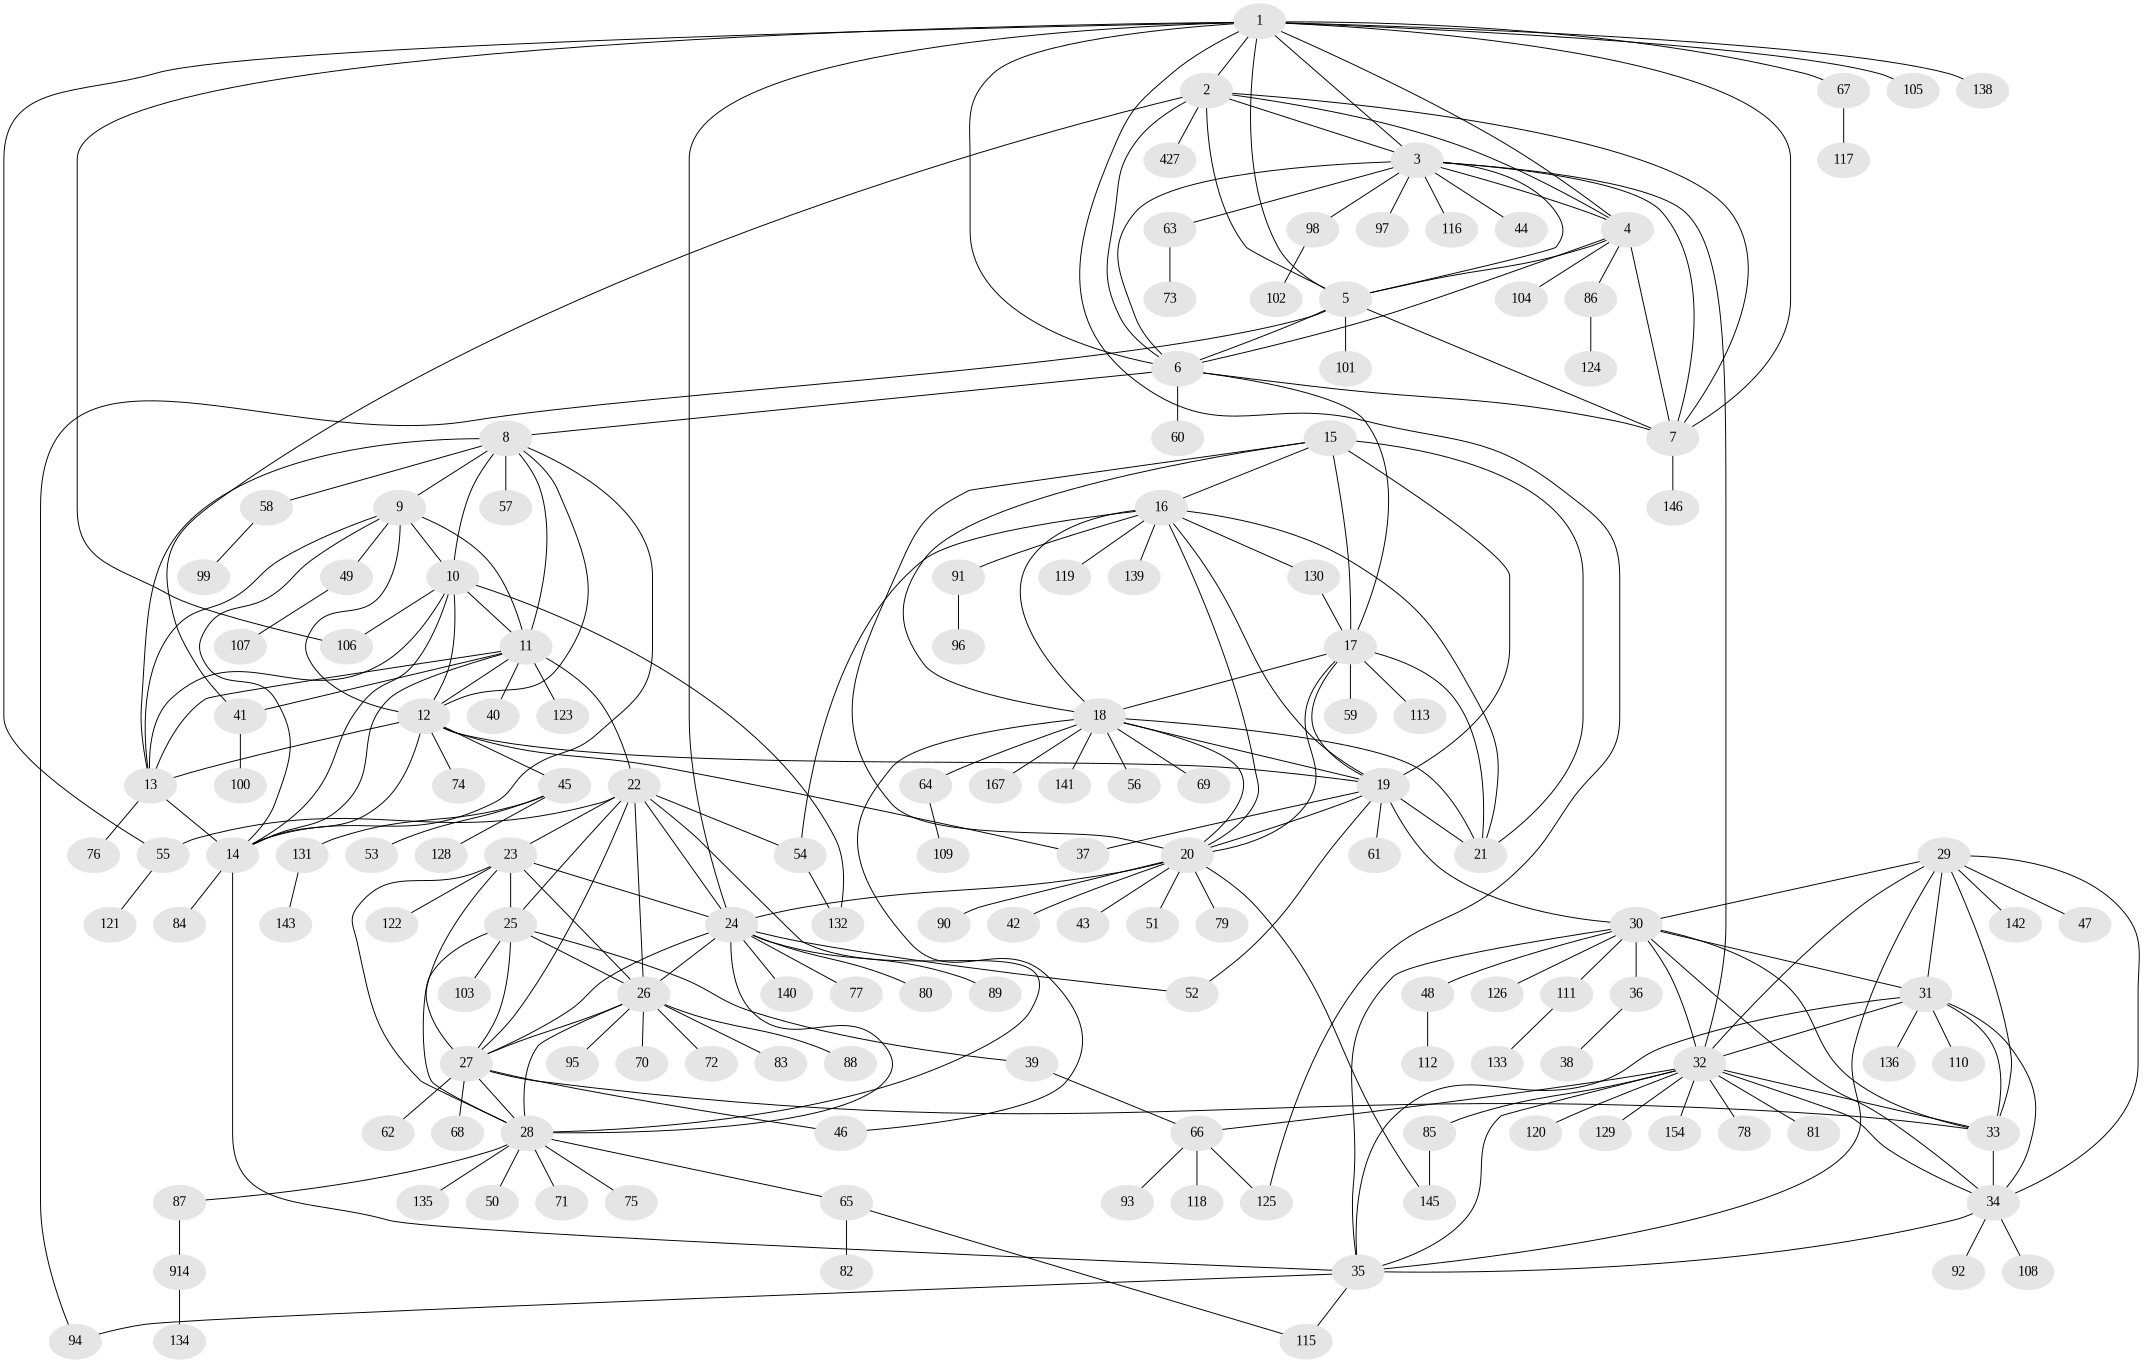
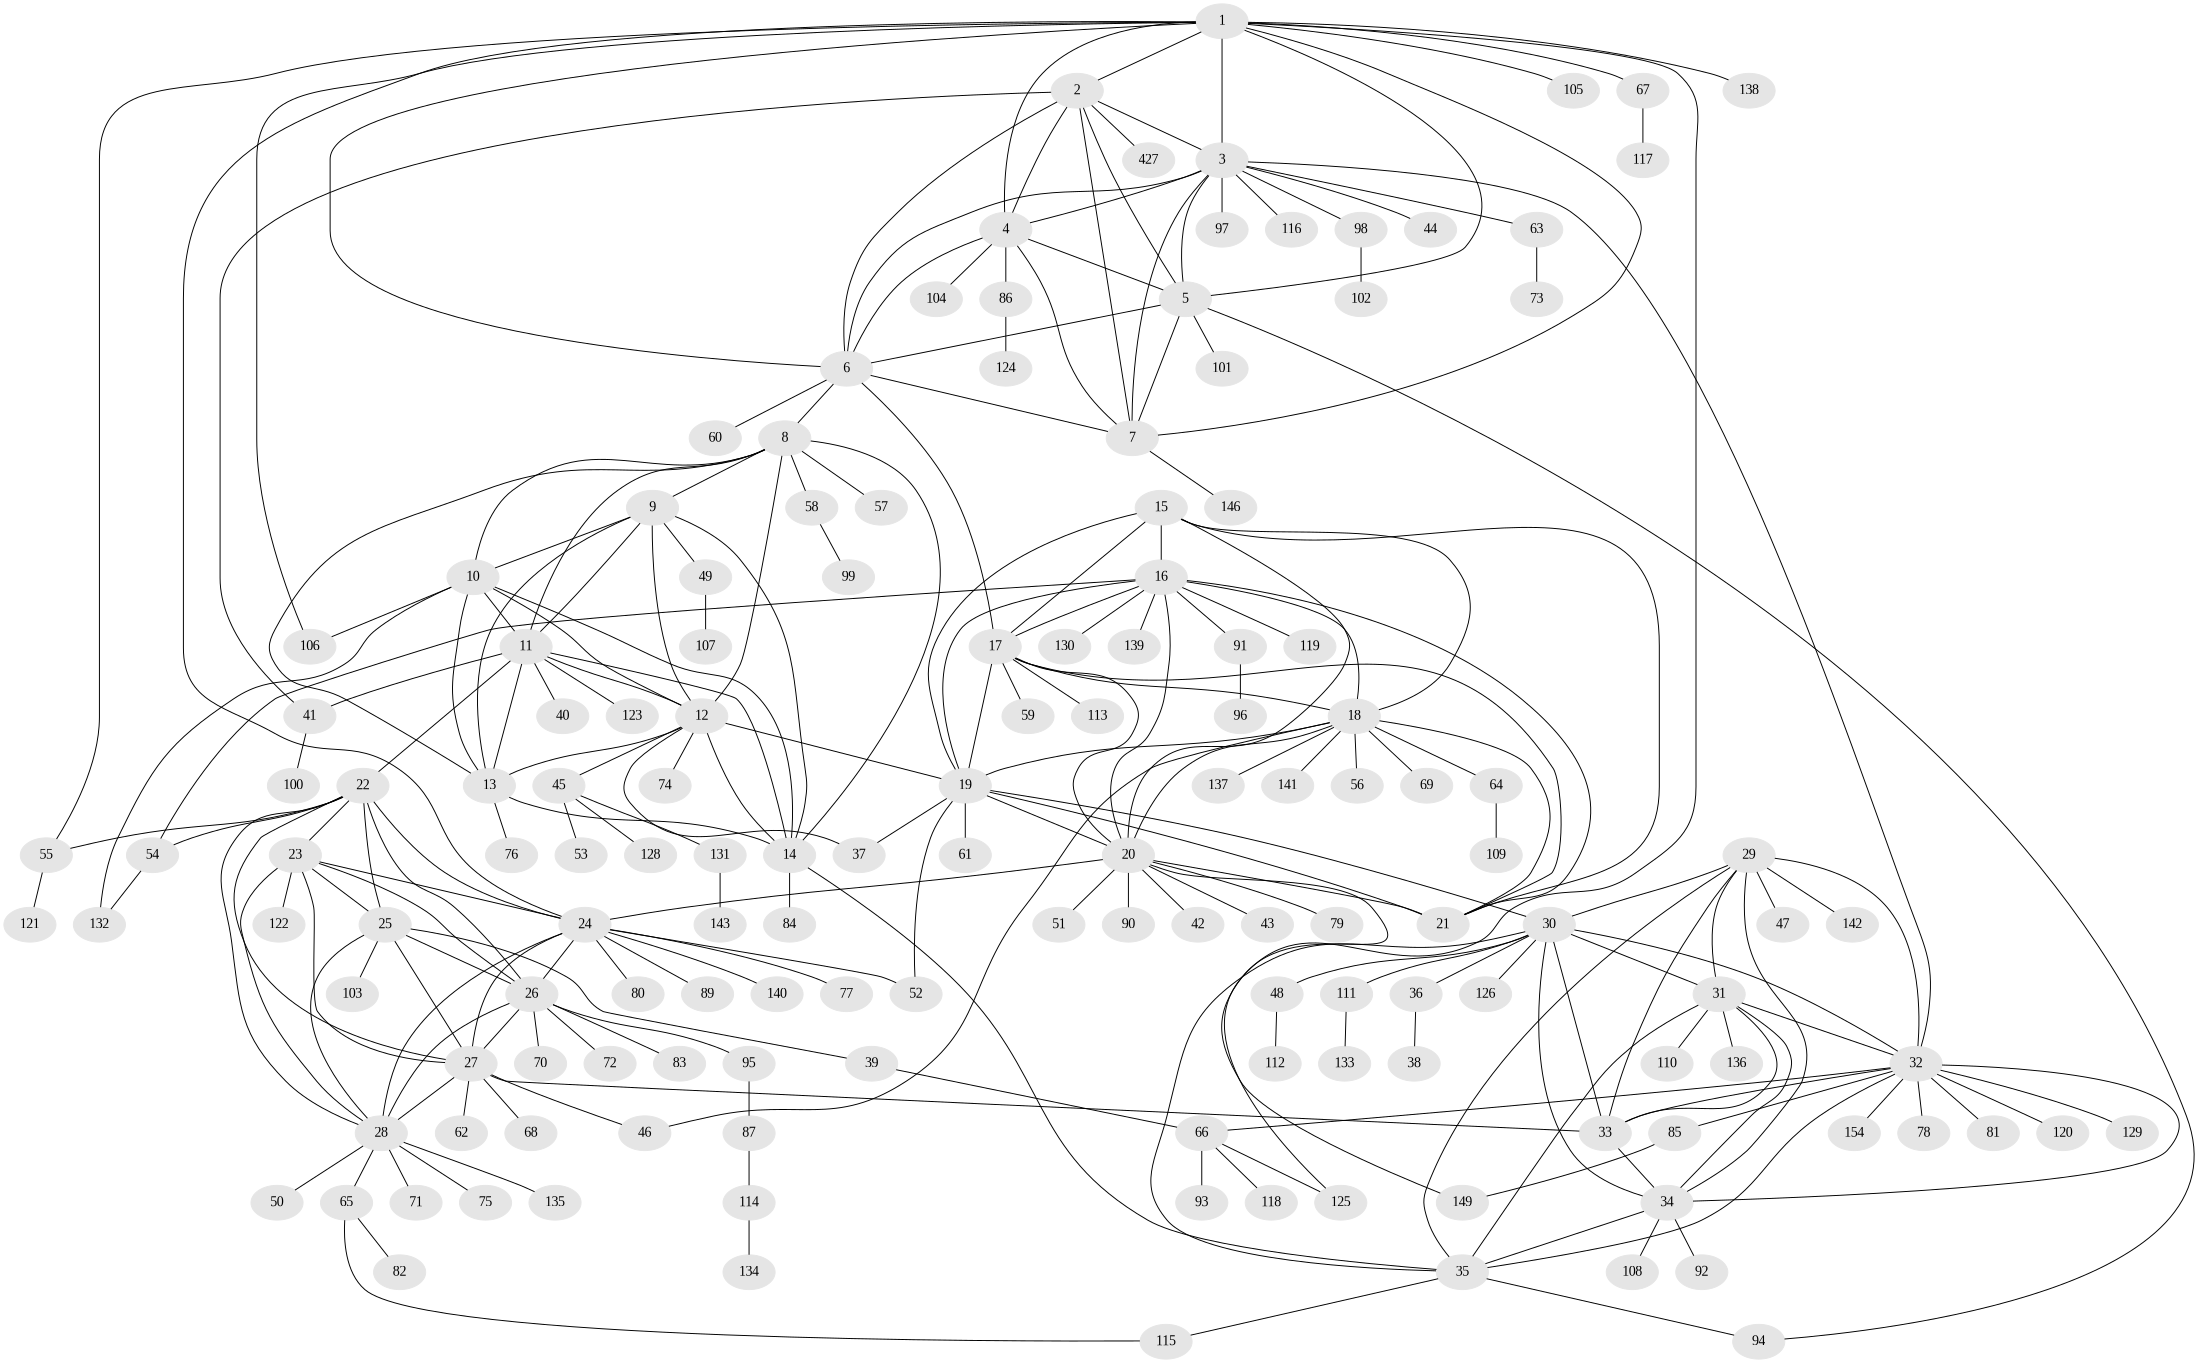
edge "130" -- "17": now "16" -- "17"
node "167": label "167" -> "137"
edge "20" -- "21": added
node "88": removed
edge "28" -- "87": now "95" -- "87"
node "145": label "145" -> "149"
node "914": label "914" -> "114"
